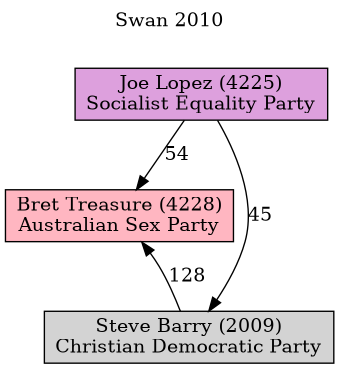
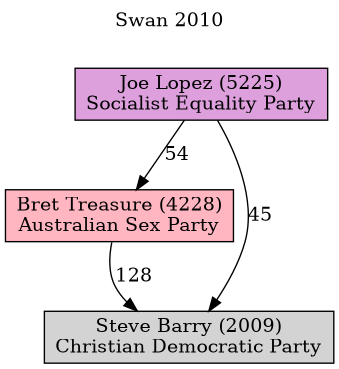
node "Joe Lopez (4225) Socialist Equality Party": label "Joe Lopez (4225) Socialist Equality Party" -> "Joe Lopez (5225) Socialist Equality Party"
edge "Steve Barry (2009) Christian Democratic Party" -> "Bret Treasure (4228) Australian Sex Party": reversed
